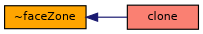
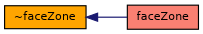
node "clone": label "clone" -> "faceZone"
